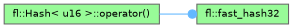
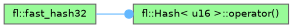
edge "fl::Hash< u16 >::operator()" -> "fl::fast_hash32": reversed
